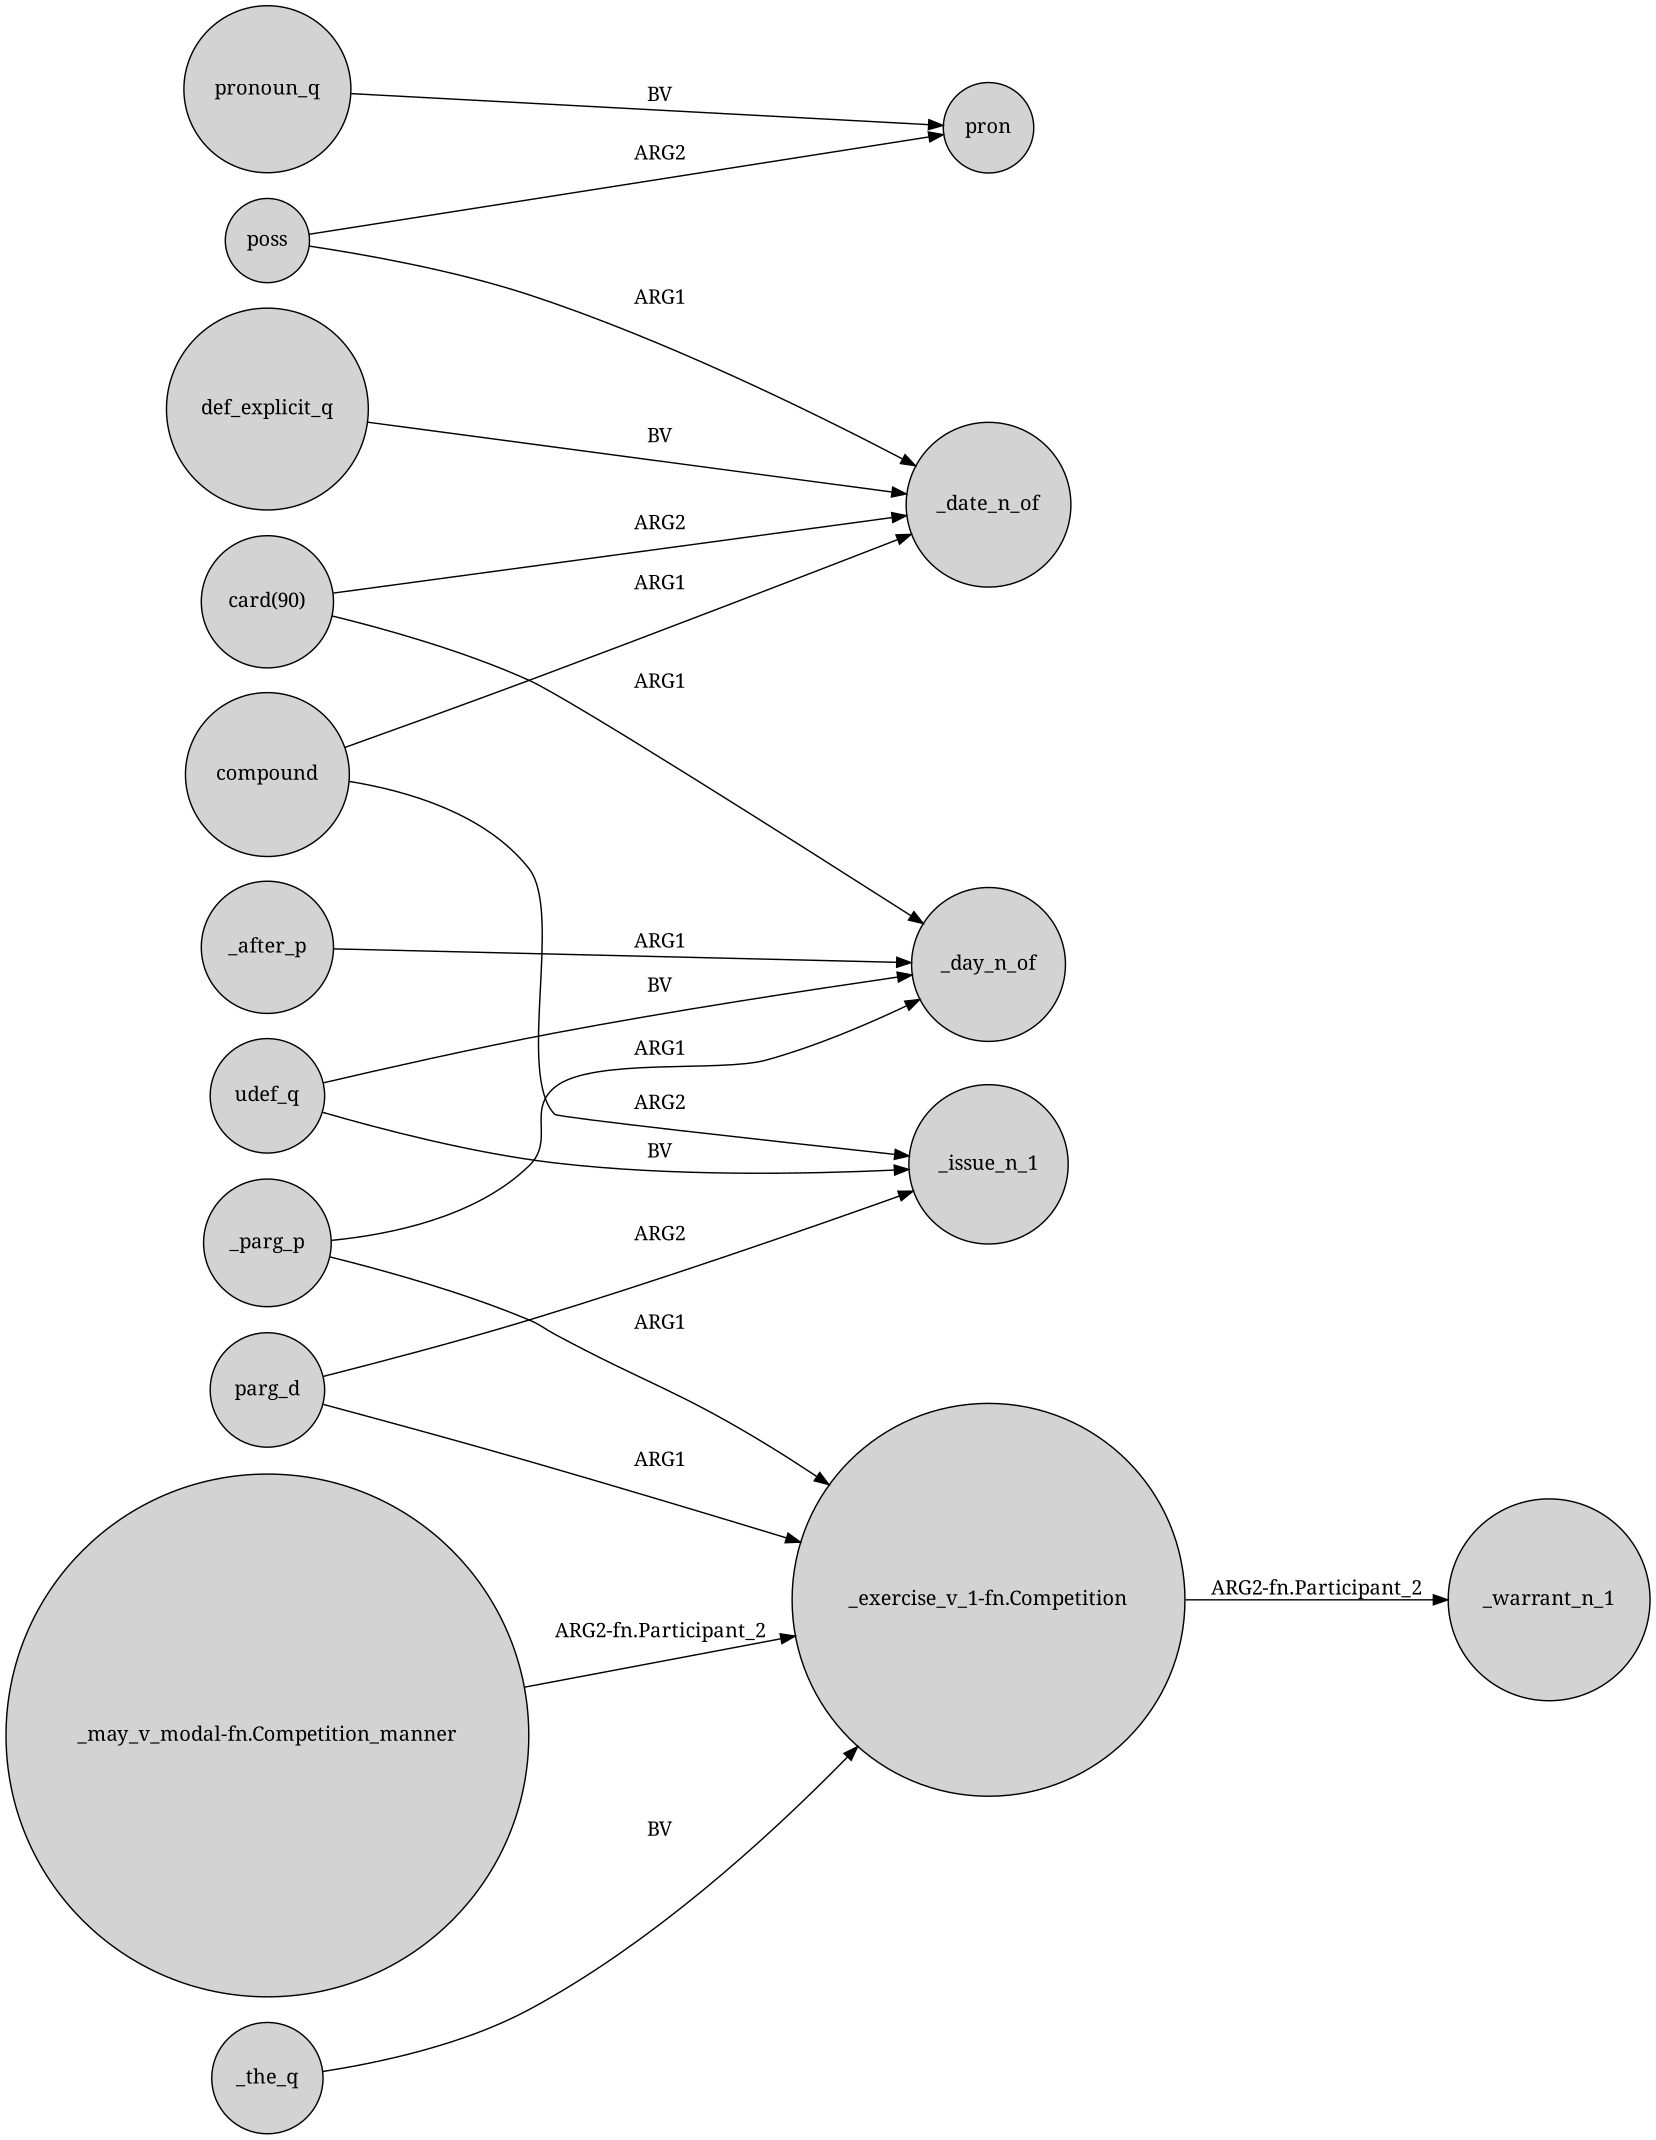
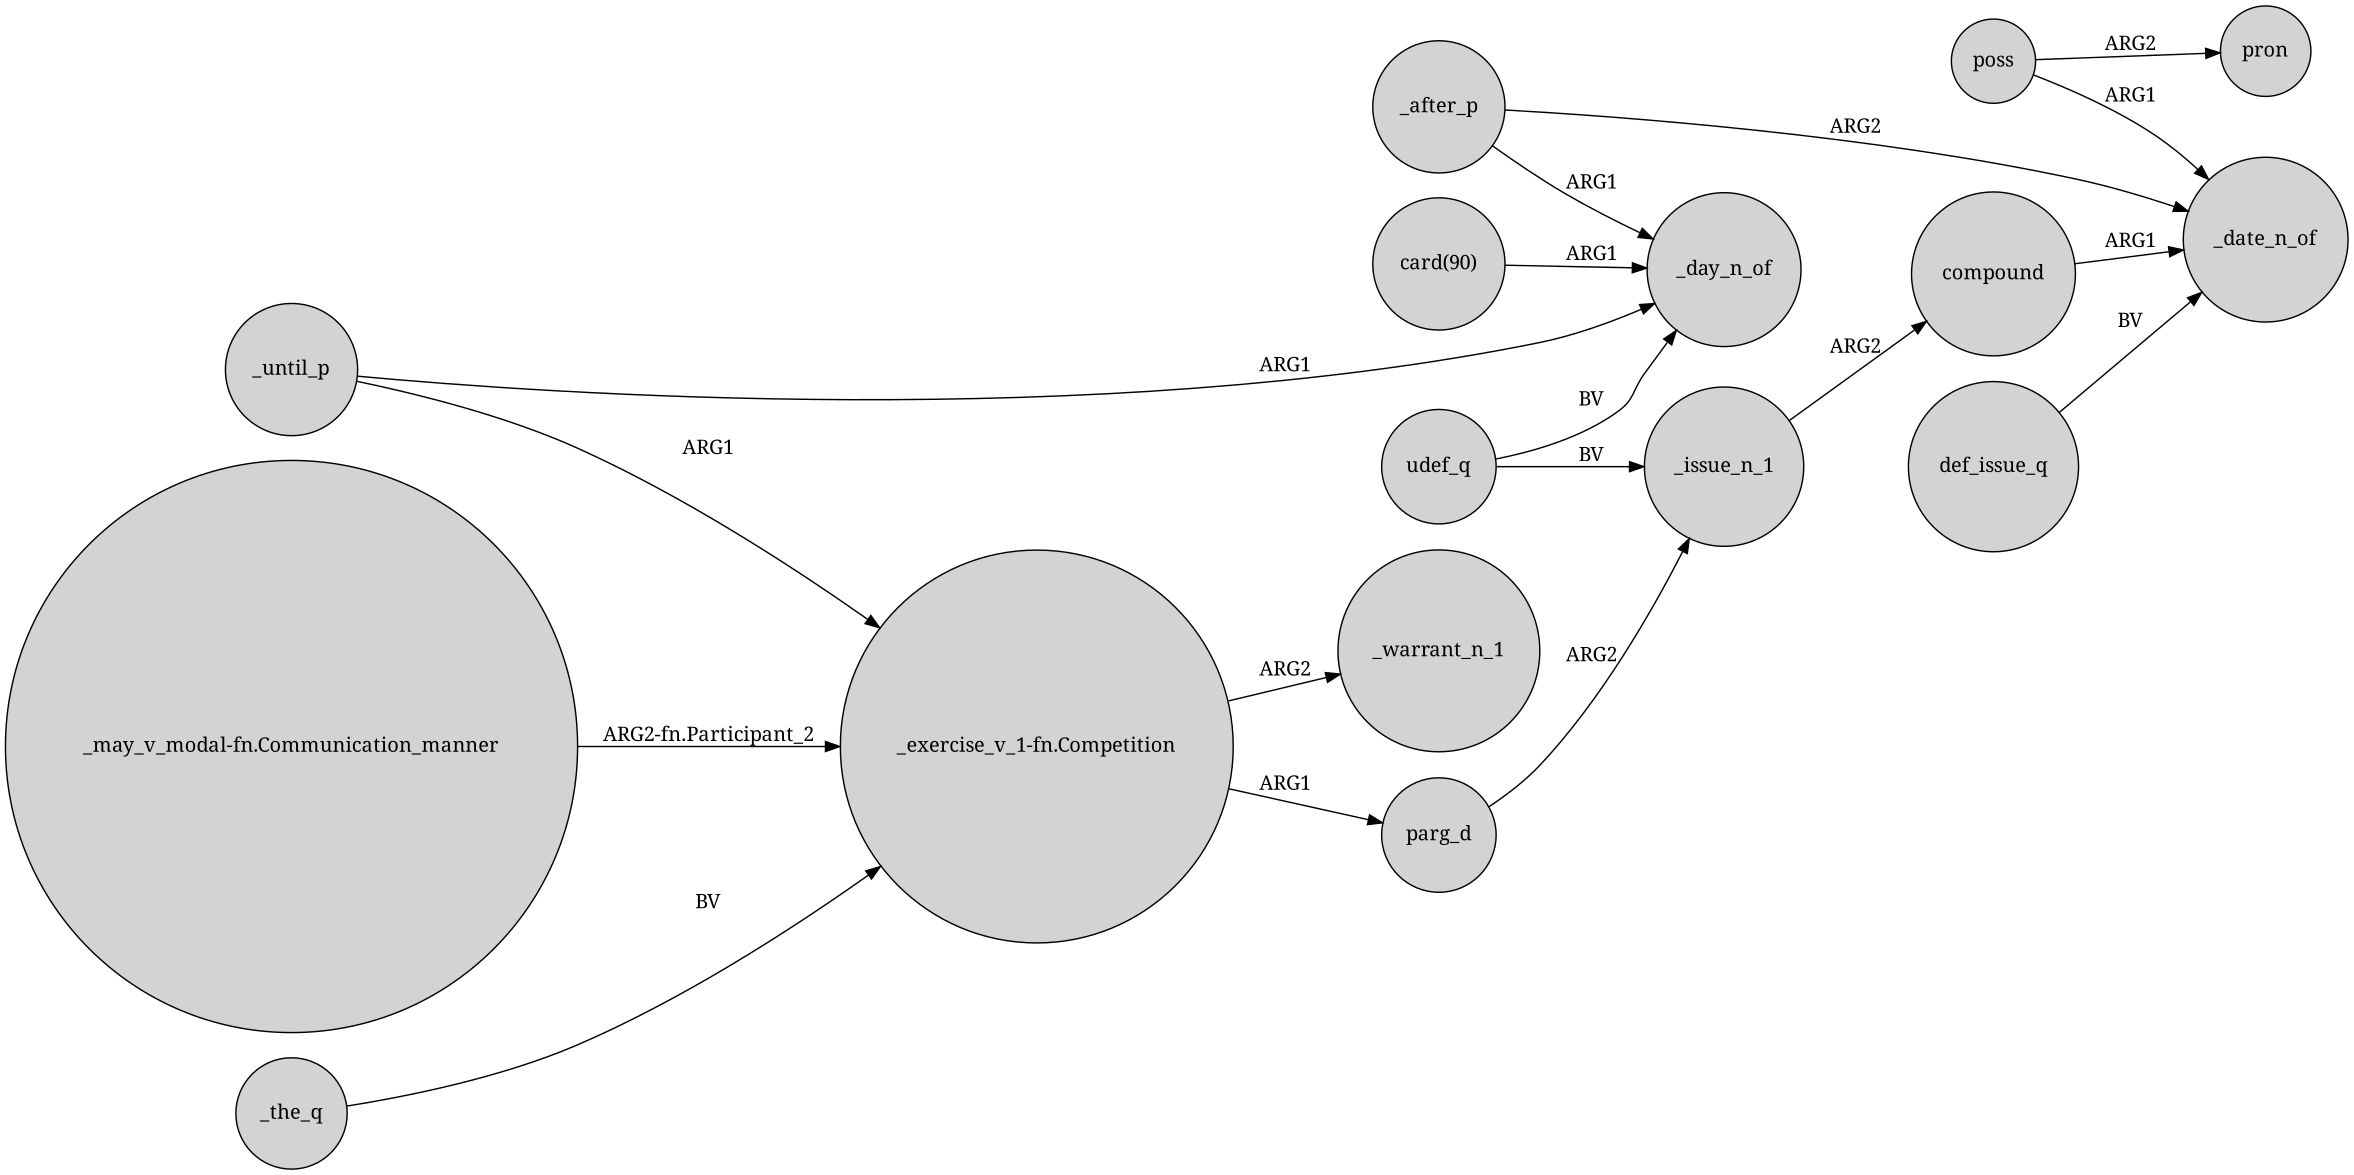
node "pronoun_q": removed
node "def_explicit_q": label "def_explicit_q" -> "def_issue_q"
edge "card(90)" -> "_date_n_of": now "_after_p" -> "_date_n_of"
edge "compound" -> "_issue_n_1": reversed
node "_parg_p": label "_parg_p" -> "_until_p"
edge "parg_d" -> "_exercise_v_1-fn.Competition": reversed
edge "_exercise_v_1-fn.Competition" -> "_warrant_n_1": label "ARG2-fn.Participant_2" -> "ARG2"
node "_may_v_modal-fn.Competition_manner": label "_may_v_modal-fn.Competition_manner" -> "_may_v_modal-fn.Communication_manner"
